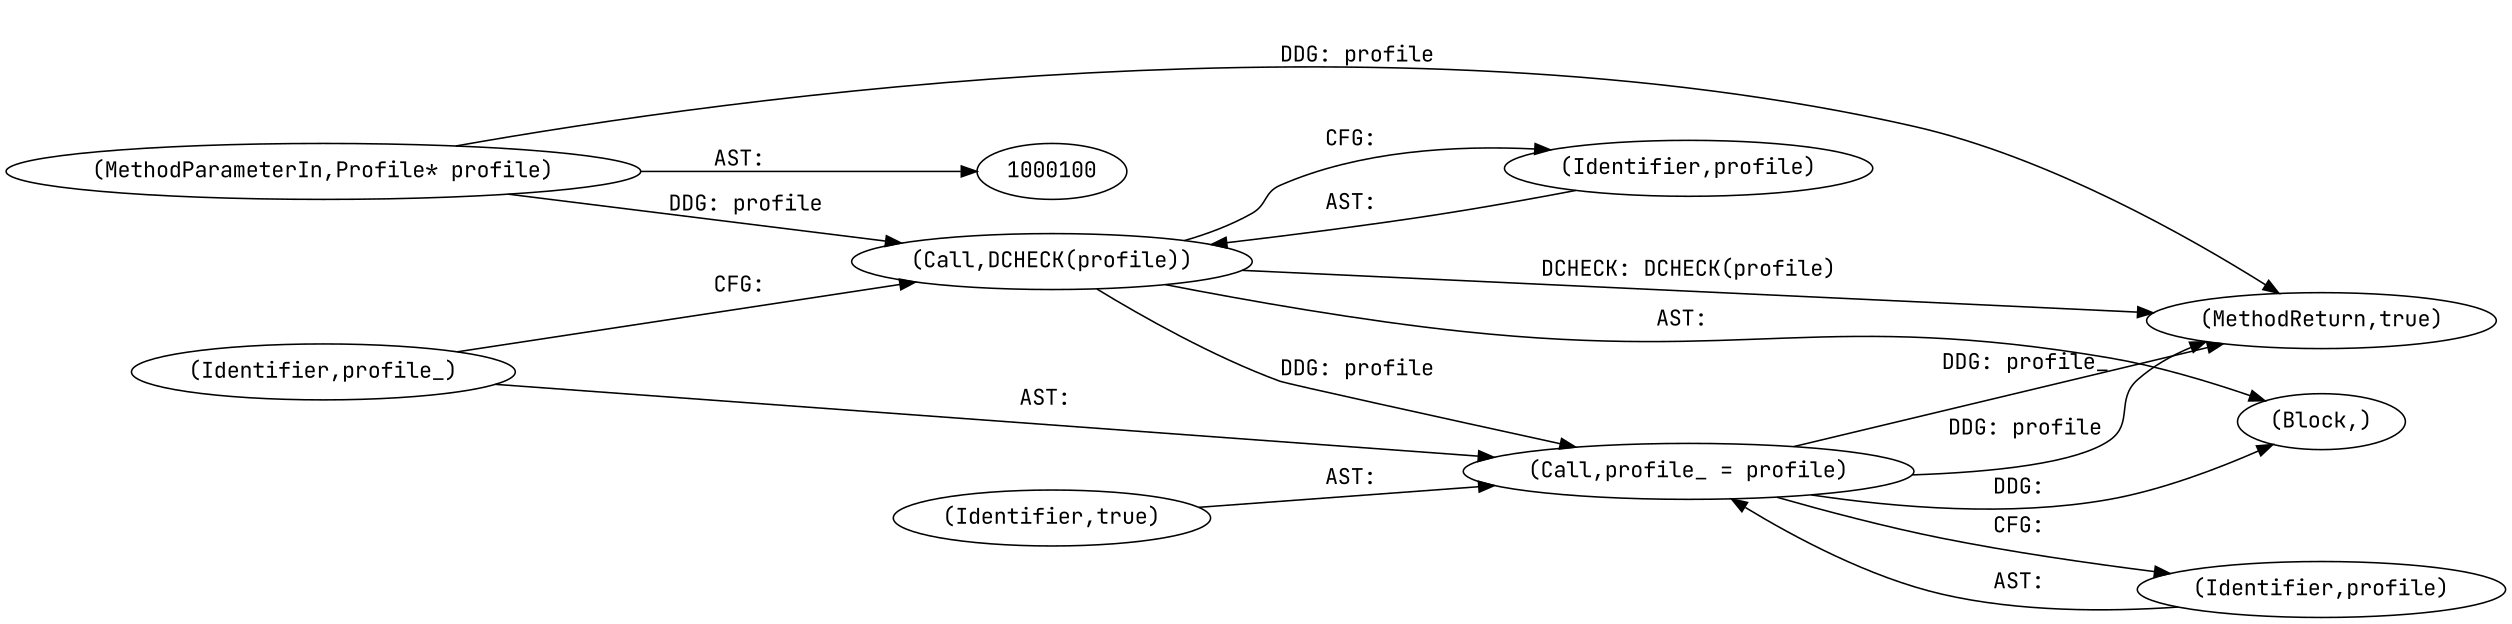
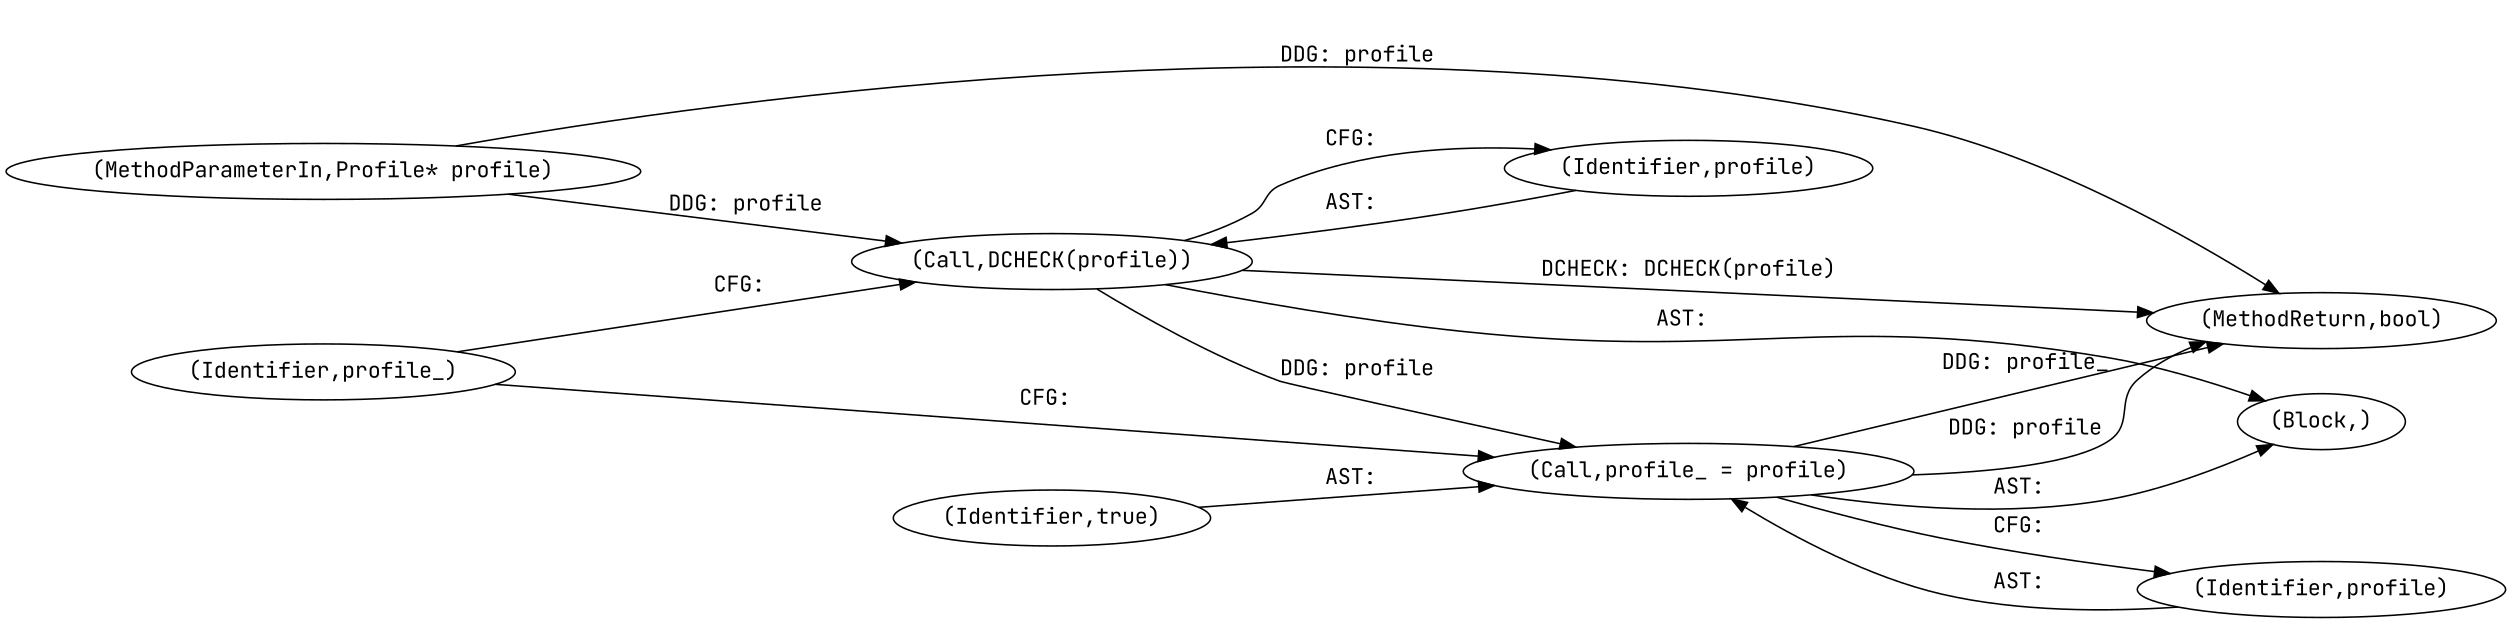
node "1000100": removed
node "(MethodReturn,true)": label "(MethodReturn,true)" -> "(MethodReturn,bool)"
edge "(Identifier,profile_)" -> "(Call,profile_ = profile)": label "AST: " -> "CFG: "
edge "(Call,profile_ = profile)" -> "(Block,)": label "DDG: " -> "AST: "
